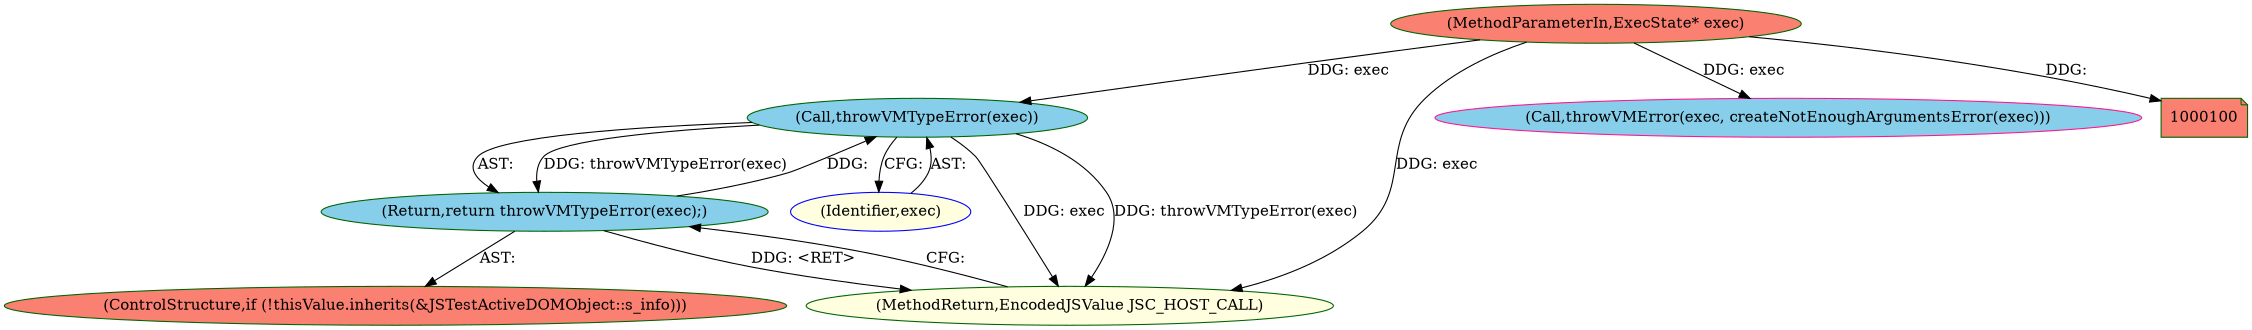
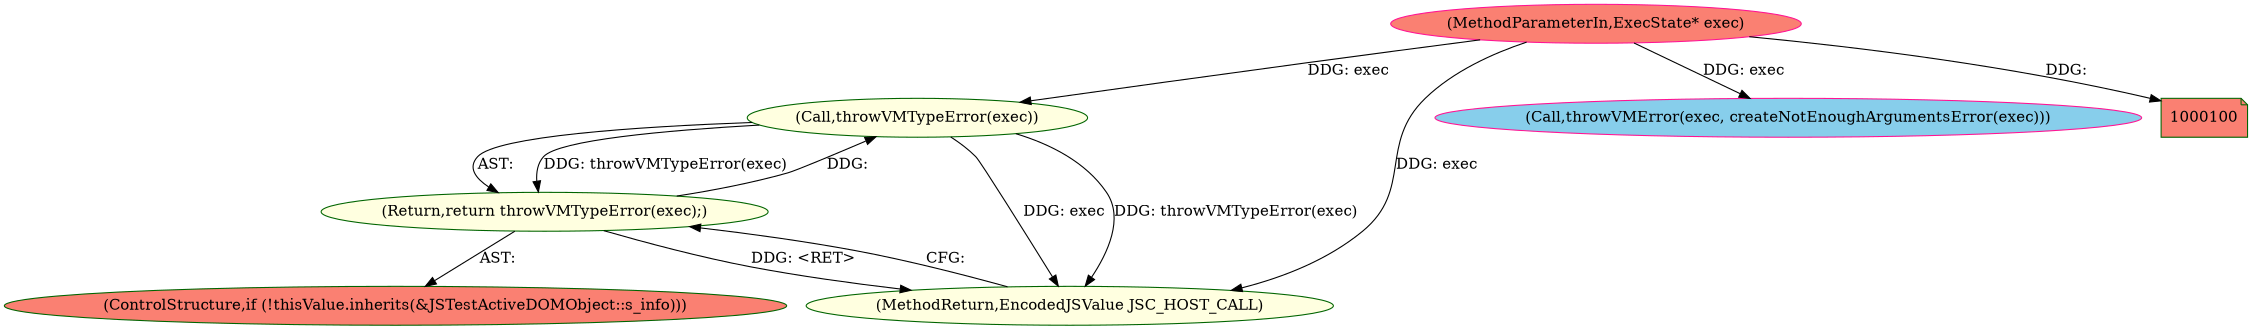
node "(MethodParameterIn,ExecState* exec)": color darkgreen -> deeppink
node "(Call,throwVMTypeError(exec))": fillcolor skyblue -> lightyellow
node "(Return,return throwVMTypeError(exec);)": fillcolor skyblue -> lightyellow
node "(Identifier,exec)": removed
